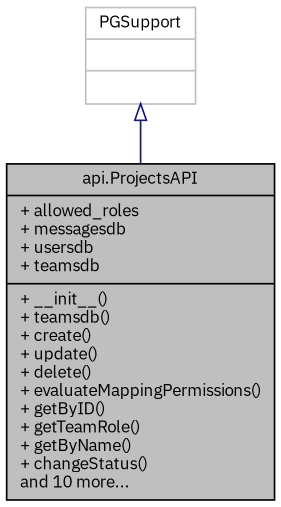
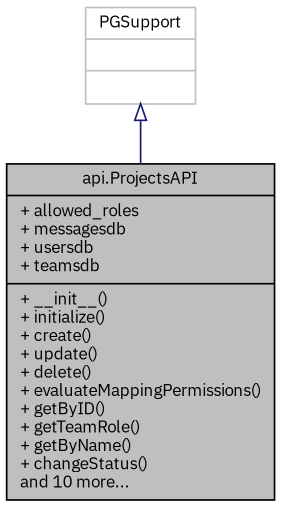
node "api.ProjectsAPI": text "+ teamsdb()" -> "+ initialize()"
